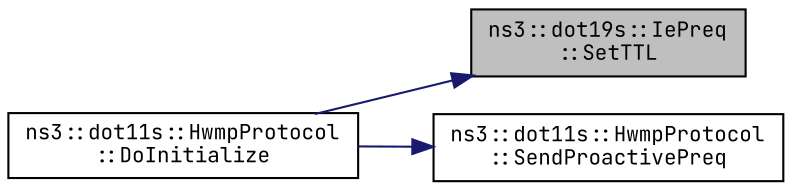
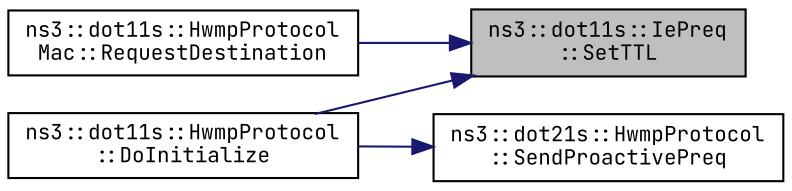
node "ns3::dot11s::HwmpProtocol Mac::RequestDestination": added
node "ns3::dot19s::IePreq ::SetTTL": label "ns3::dot19s::IePreq ::SetTTL" -> "ns3::dot11s::IePreq ::SetTTL"
node "ns3::dot11s::HwmpProtocol ::SendProactivePreq": label "ns3::dot11s::HwmpProtocol ::SendProactivePreq" -> "ns3::dot21s::HwmpProtocol ::SendProactivePreq"
